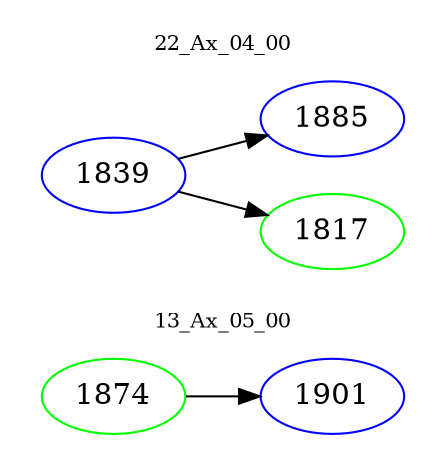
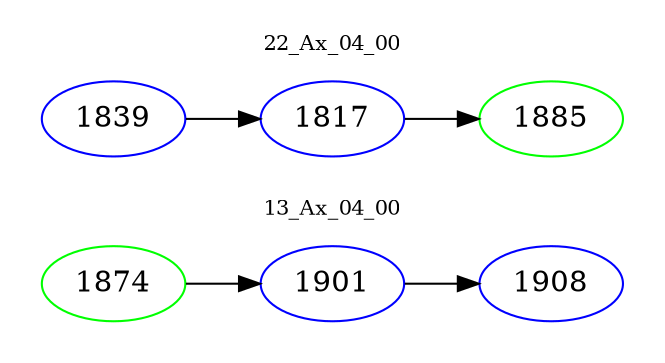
node "1885": color blue -> green
edge "1839" -> "1885": now "1817" -> "1885"
node "1817": color green -> blue
node "1908": added
cluster "13_Ax_05_00": label "13_Ax_05_00" -> "13_Ax_04_00"
